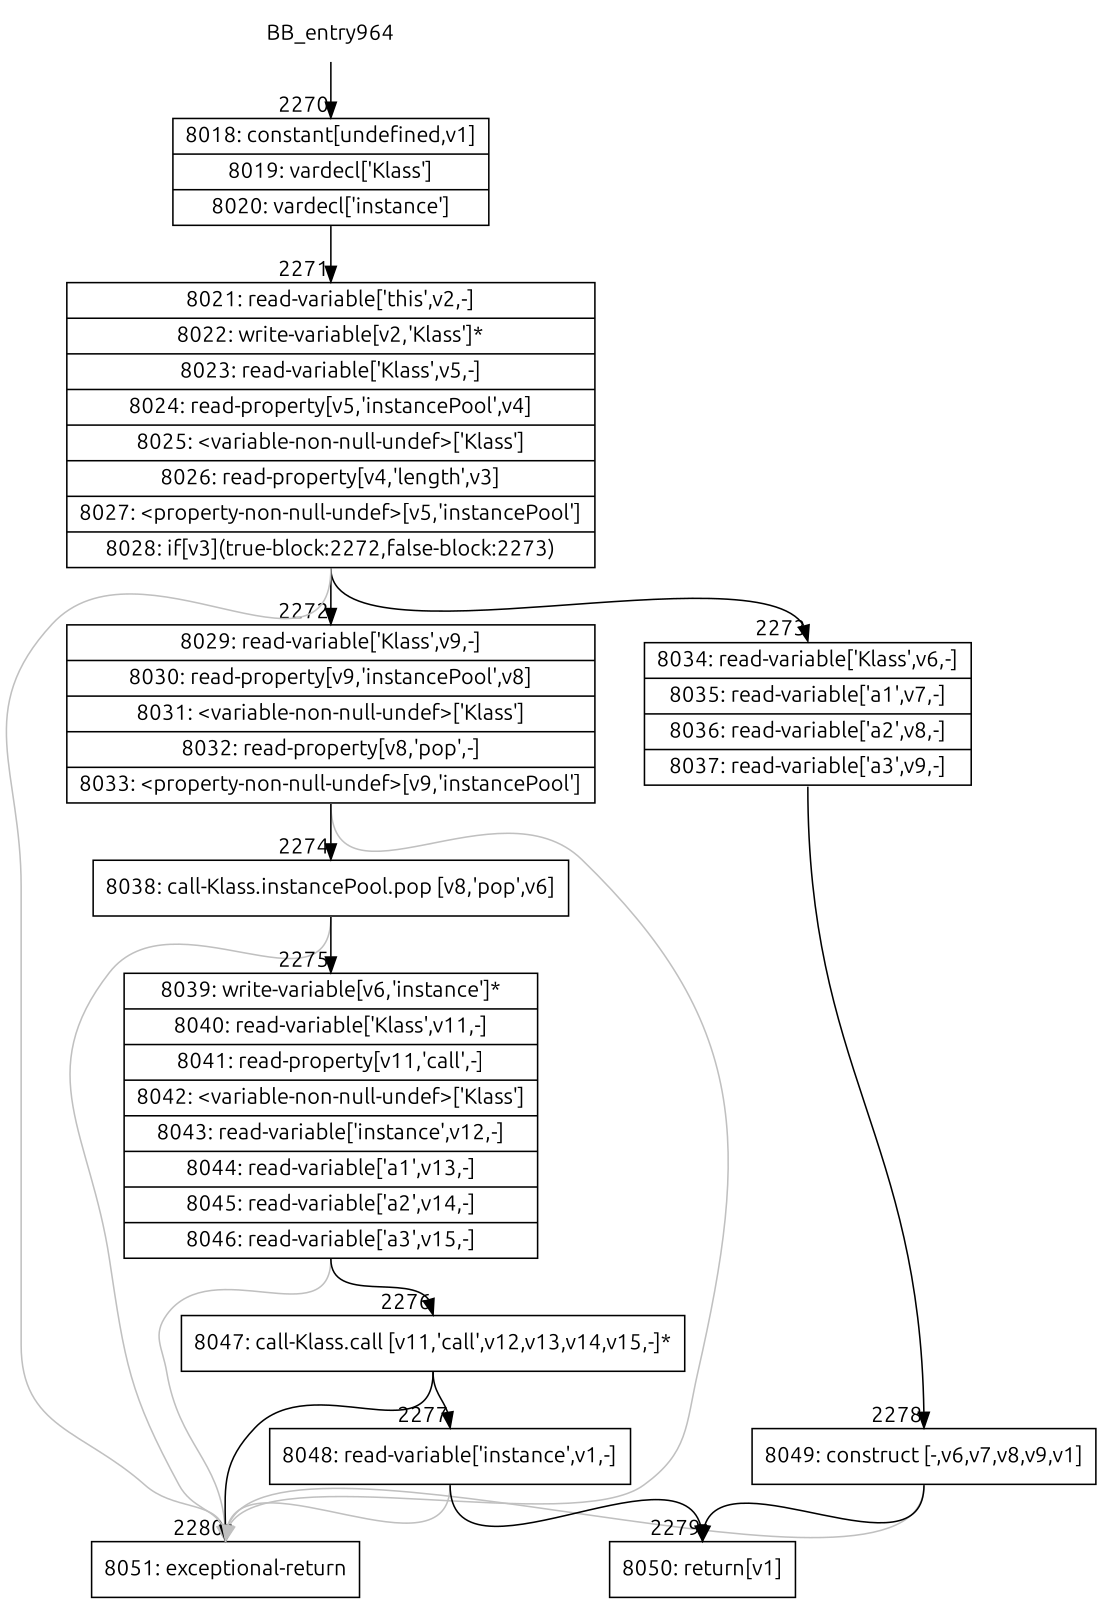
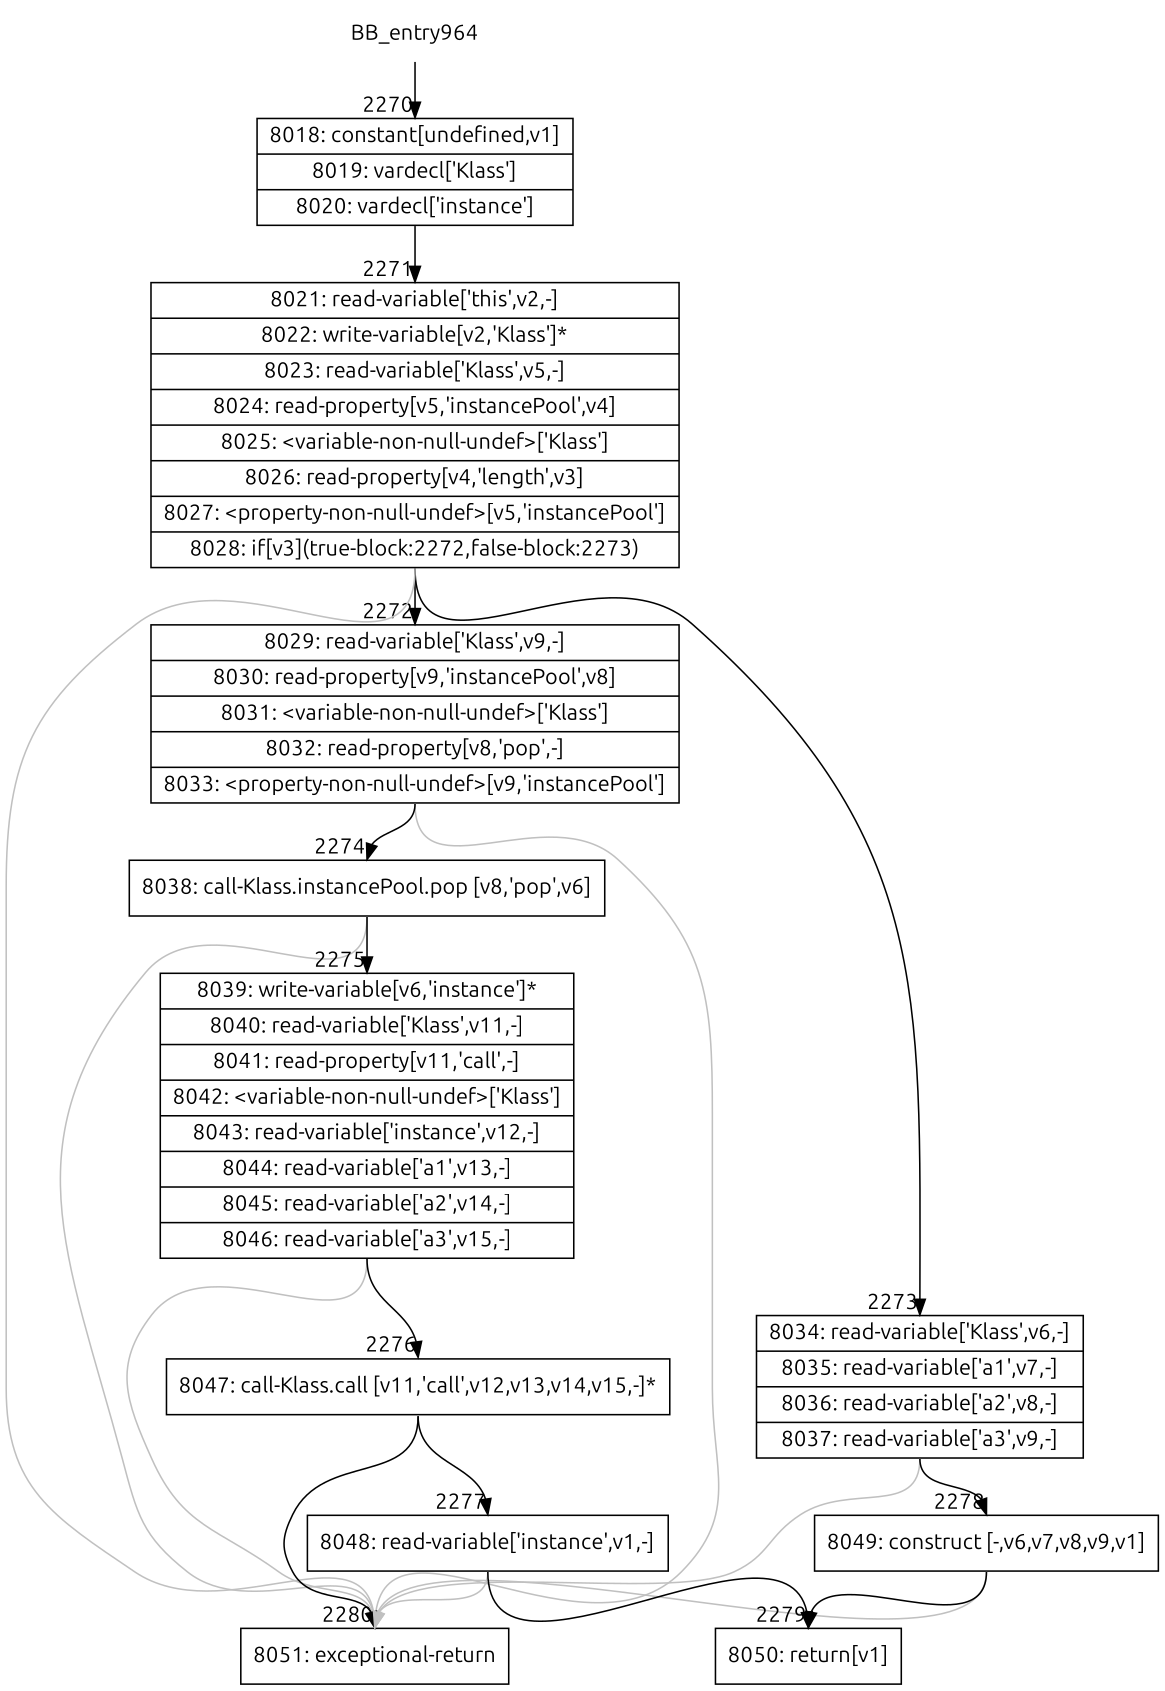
edge "8034: read-variable['Klass',v6,-]" -> "8051: exceptional-return": added
